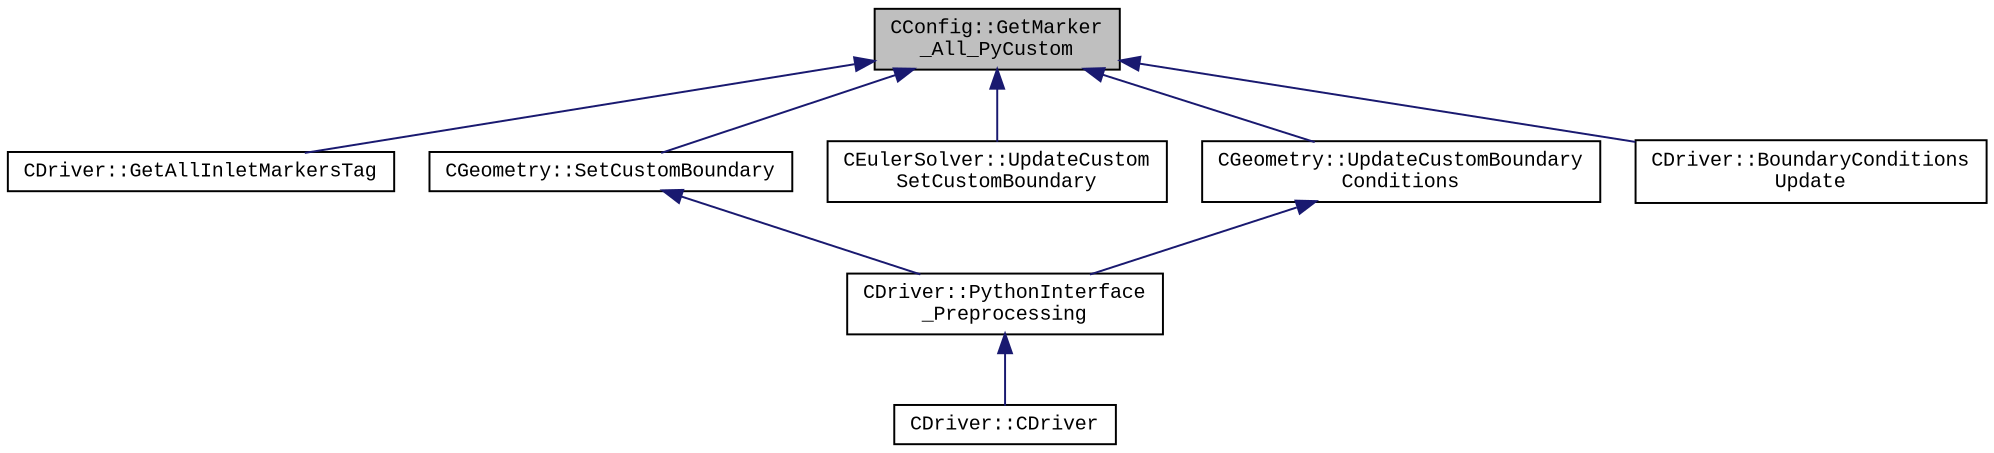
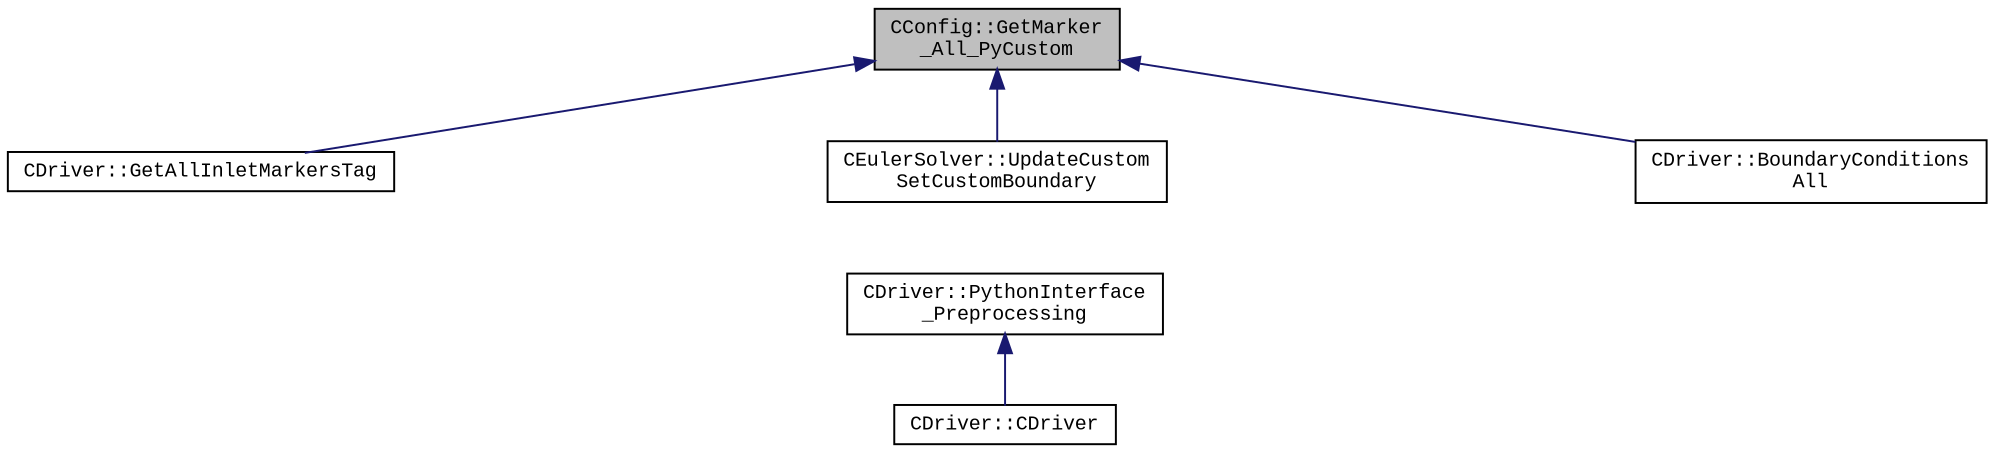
node "CGeometry::SetCustomBoundary": removed
node "CGeometry::UpdateCustomBoundary Conditions": removed
node "CDriver::BoundaryConditions Update": label "CDriver::BoundaryConditions Update" -> "CDriver::BoundaryConditions All"
